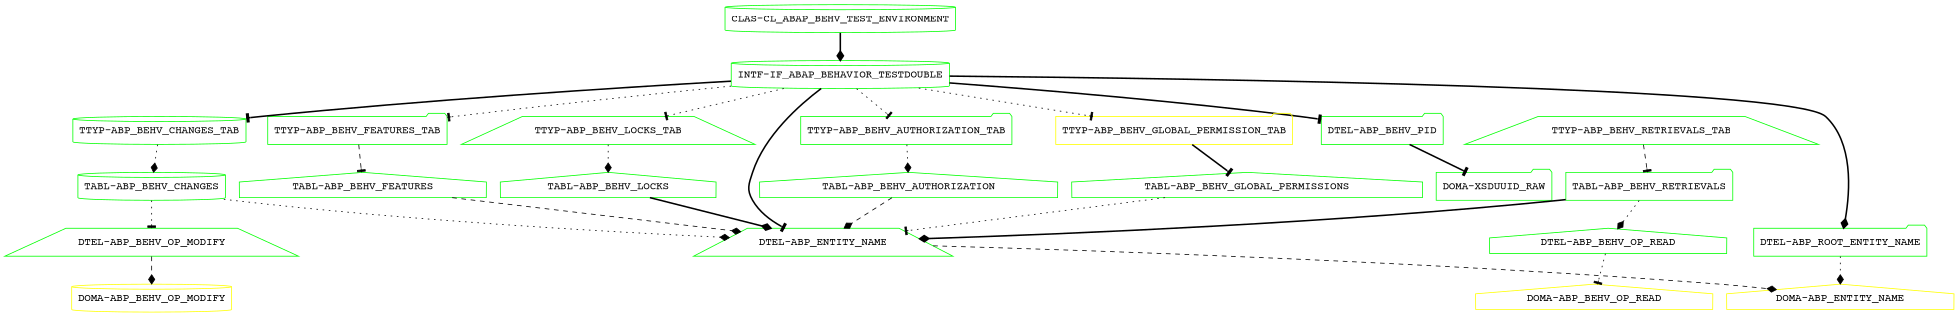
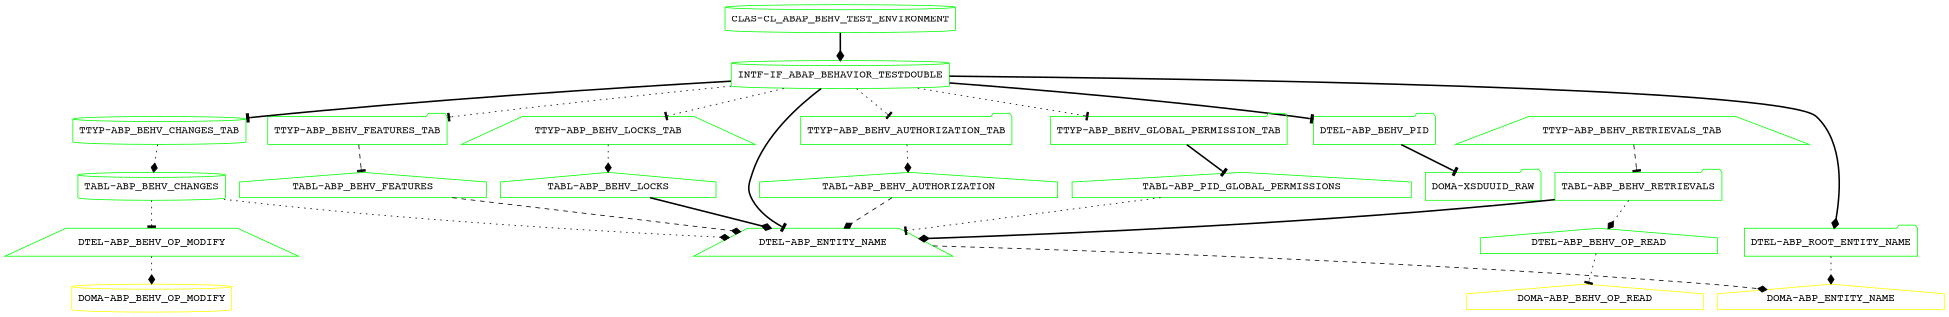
node "TTYP-ABP_BEHV_GLOBAL_PERMISSION_TAB": color yellow -> green
node "TABL-ABP_BEHV_GLOBAL_PERMISSIONS": label "TABL-ABP_BEHV_GLOBAL_PERMISSIONS" -> "TABL-ABP_PID_GLOBAL_PERMISSIONS"
edge "DTEL-ABP_BEHV_OP_MODIFY" -> "DOMA-ABP_BEHV_OP_MODIFY": style dashed -> dotted
